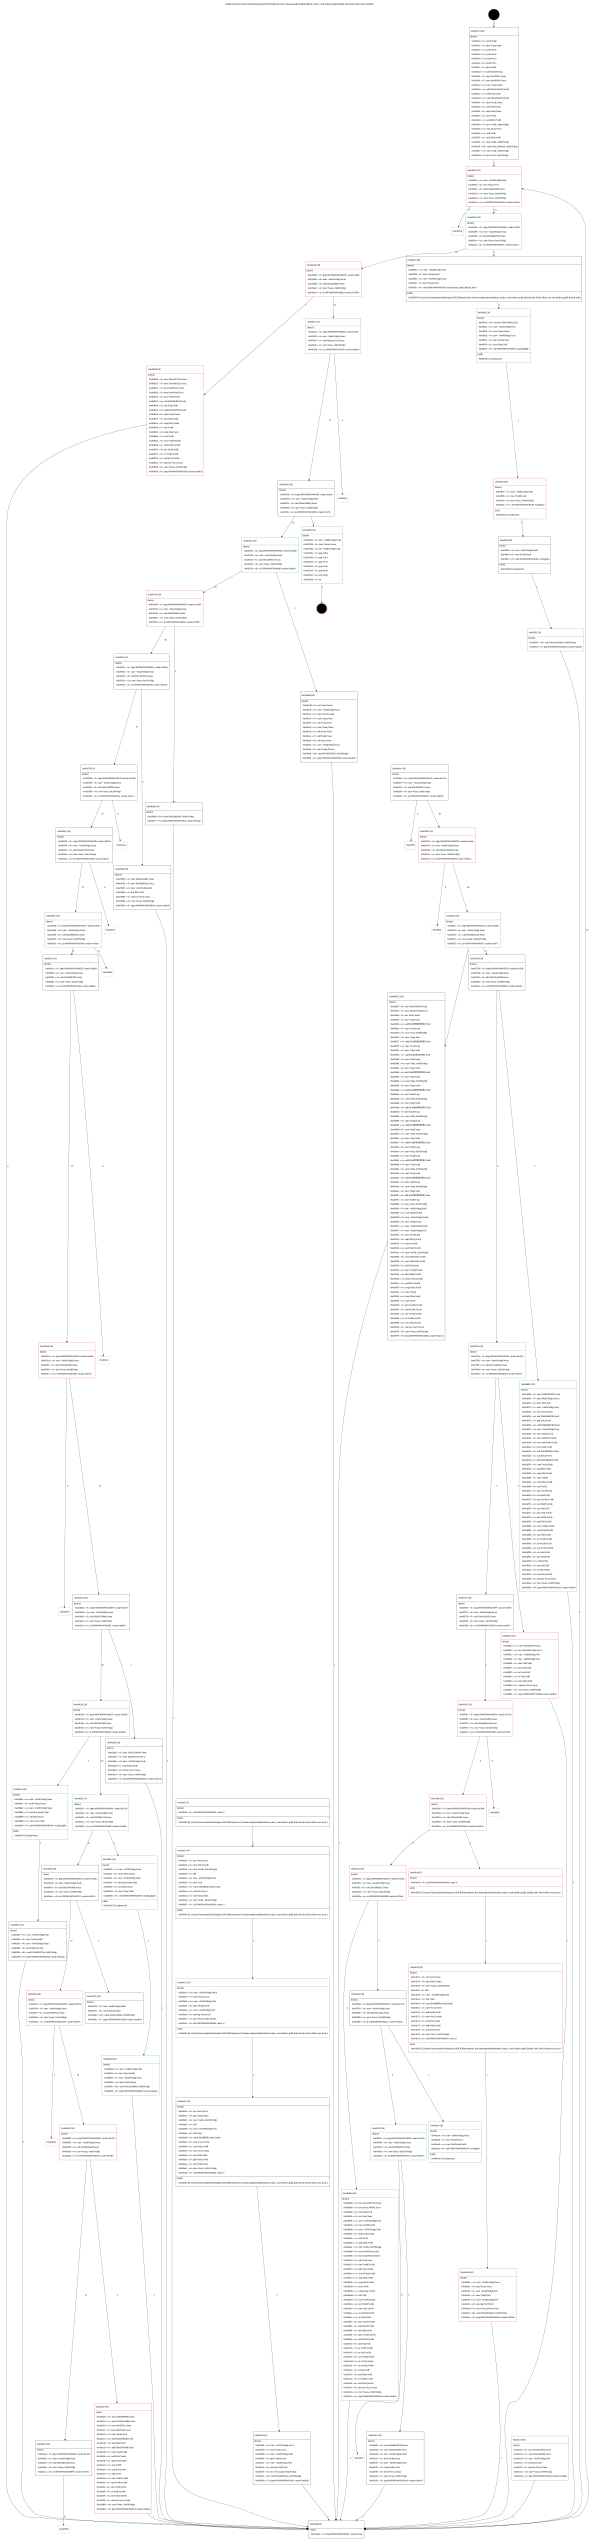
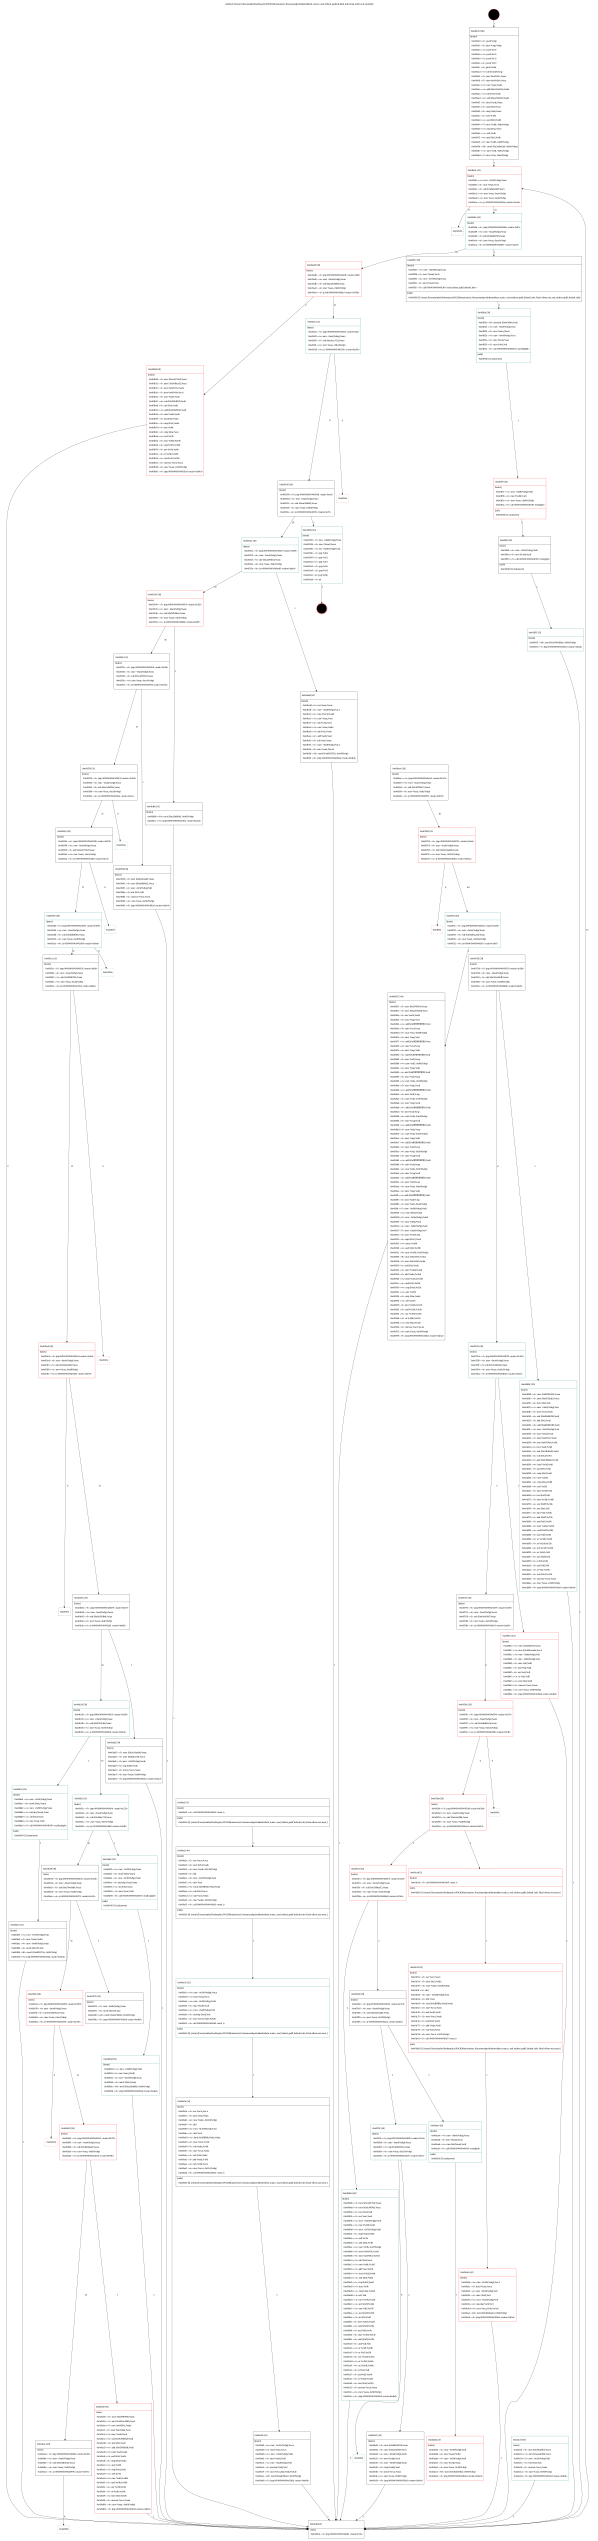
node "0x401f73": removed
edge "0x40171c [28]" -> "0x401738 [28]": removed, label "9"
node "0x401ab4 [30]": added
